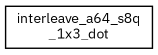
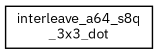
node "interleave_a64_s8q _1x3_dot": label "interleave_a64_s8q _1x3_dot" -> "interleave_a64_s8q _3x3_dot"
